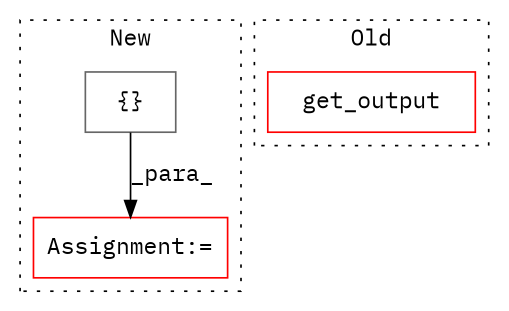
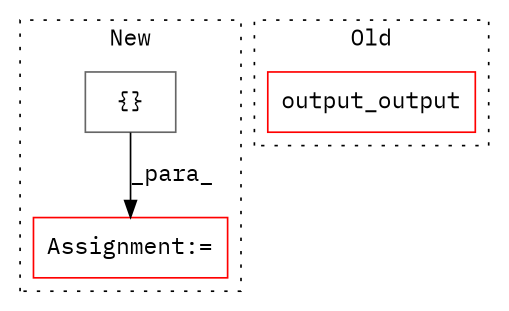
node "get_output": label "get_output" -> "output_output"
